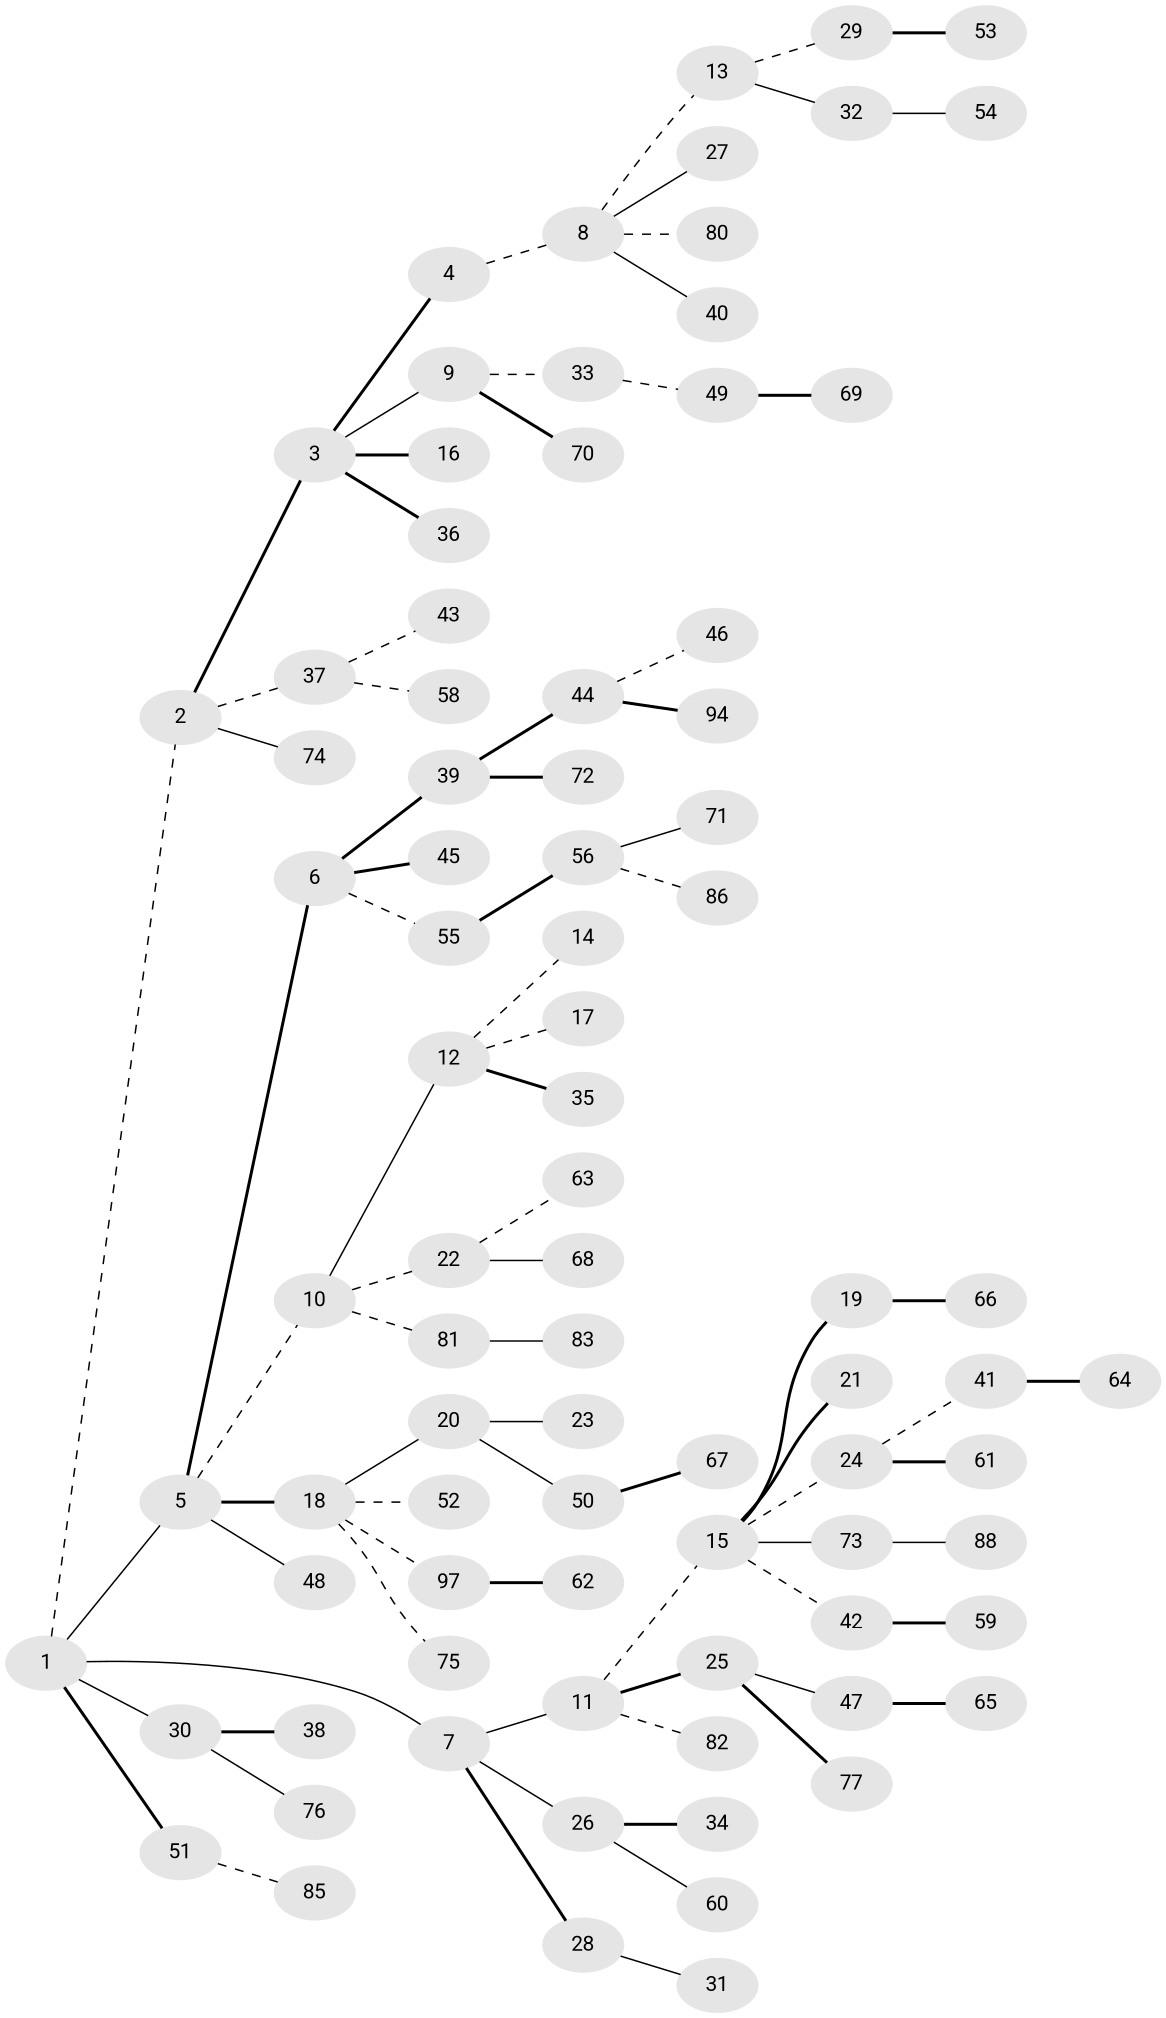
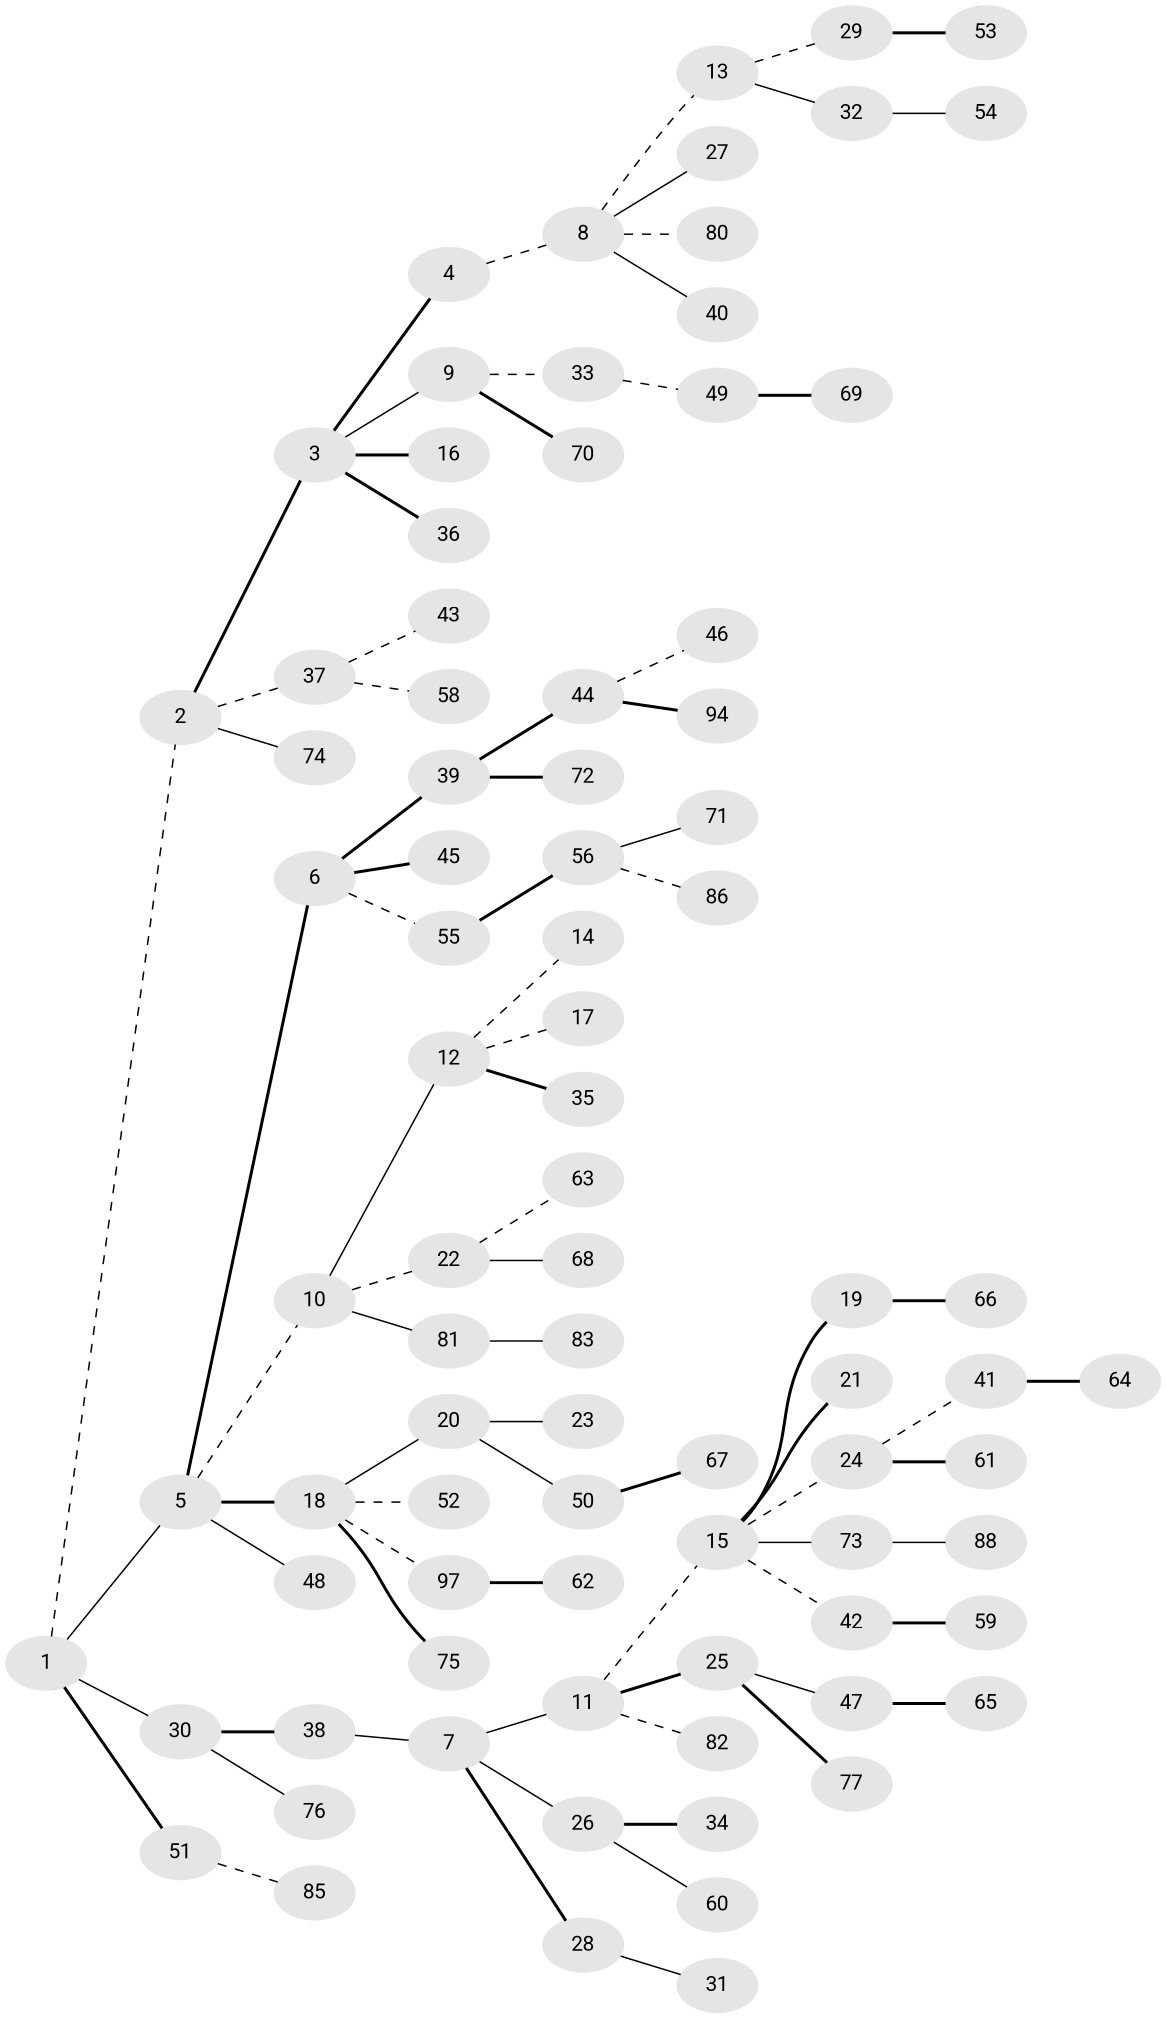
edge "10" -- "81": style dashed -> solid
edge "18" -- "75": style dashed -> bold
edge "1" -- "7": now "38" -- "7"
